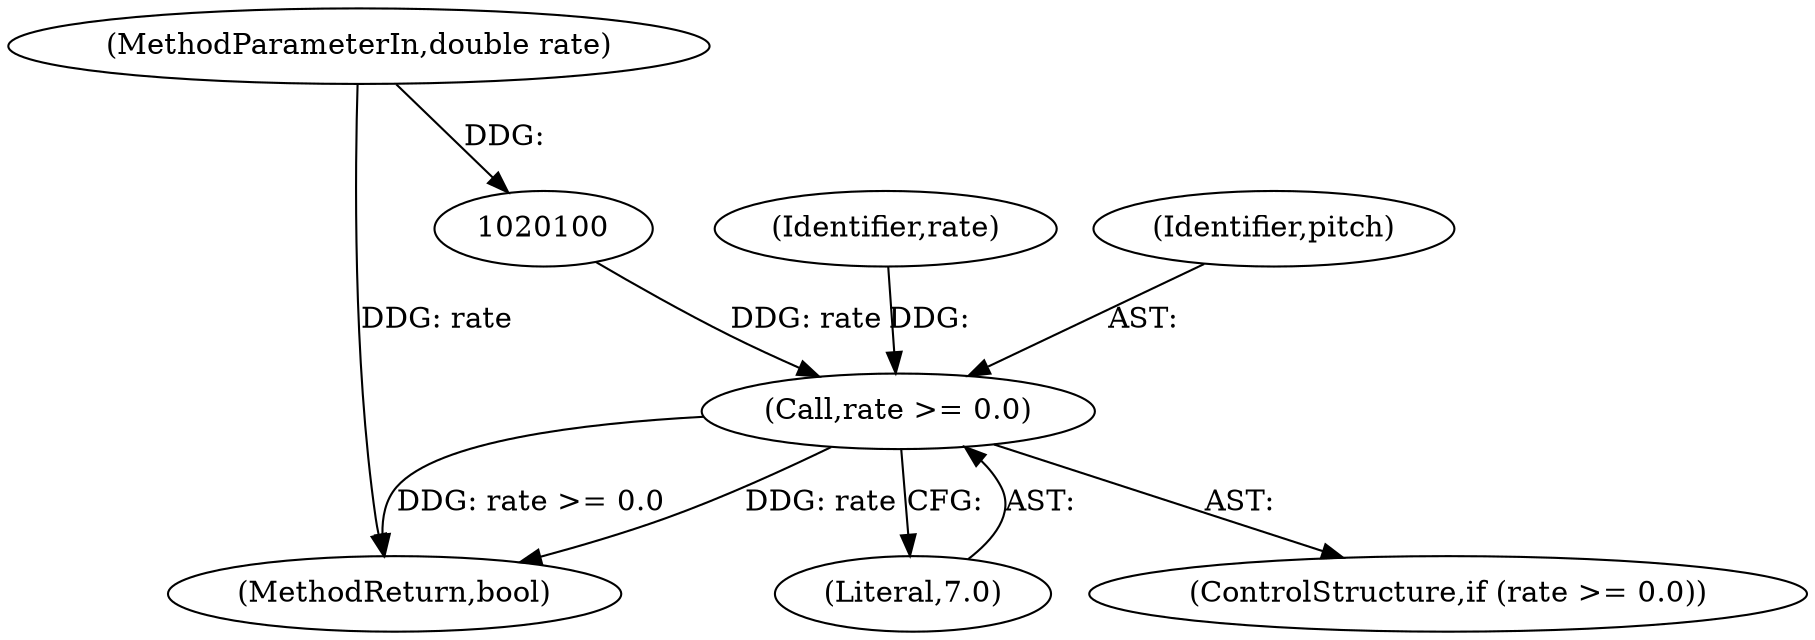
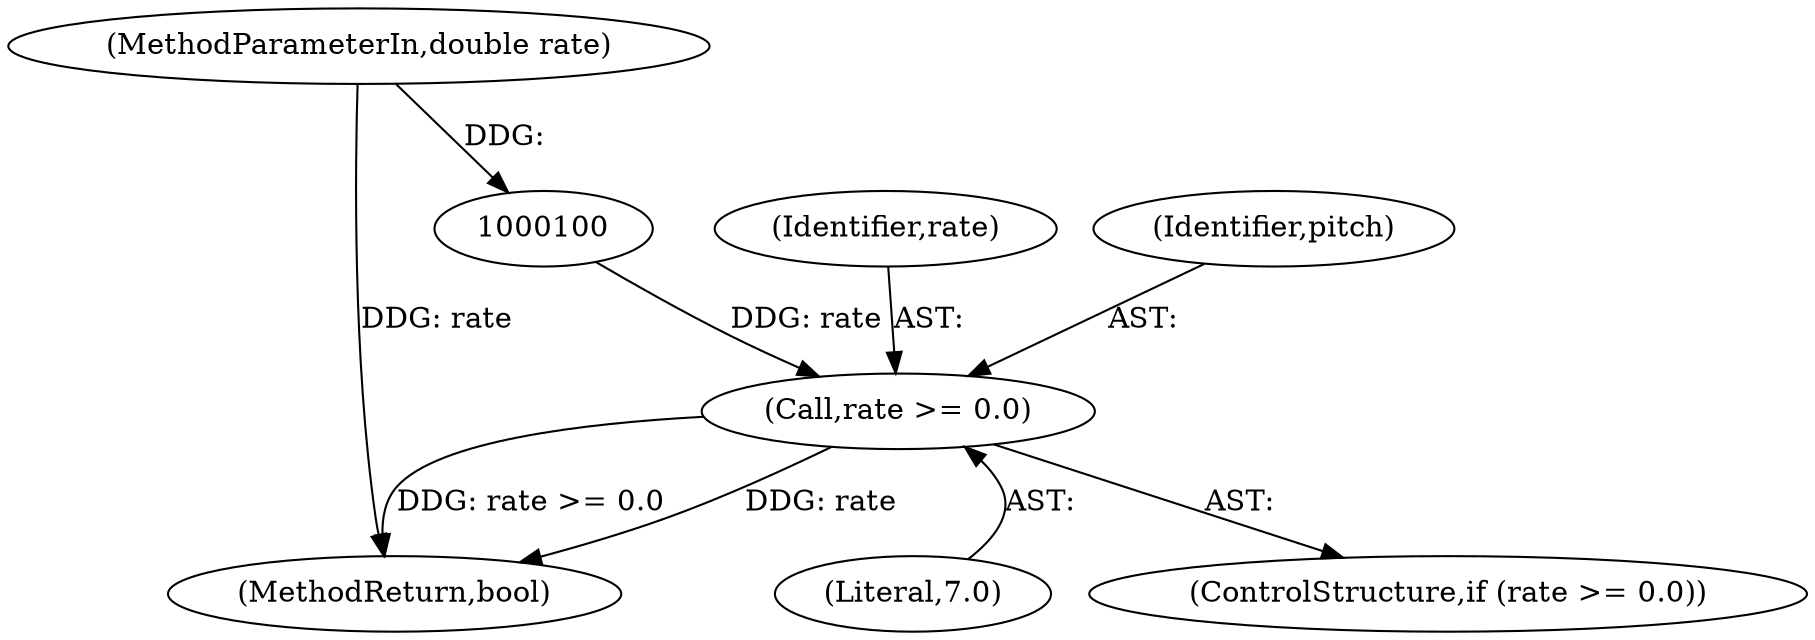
node "1020100": label "1020100" -> "1000100"
edge "(Identifier,rate)" -> "(Call,rate >= 0.0)": label "DDG: " -> "AST: "
edge "(Call,rate >= 0.0)" -> "(Literal,7.0)": removed, label "CFG:"
